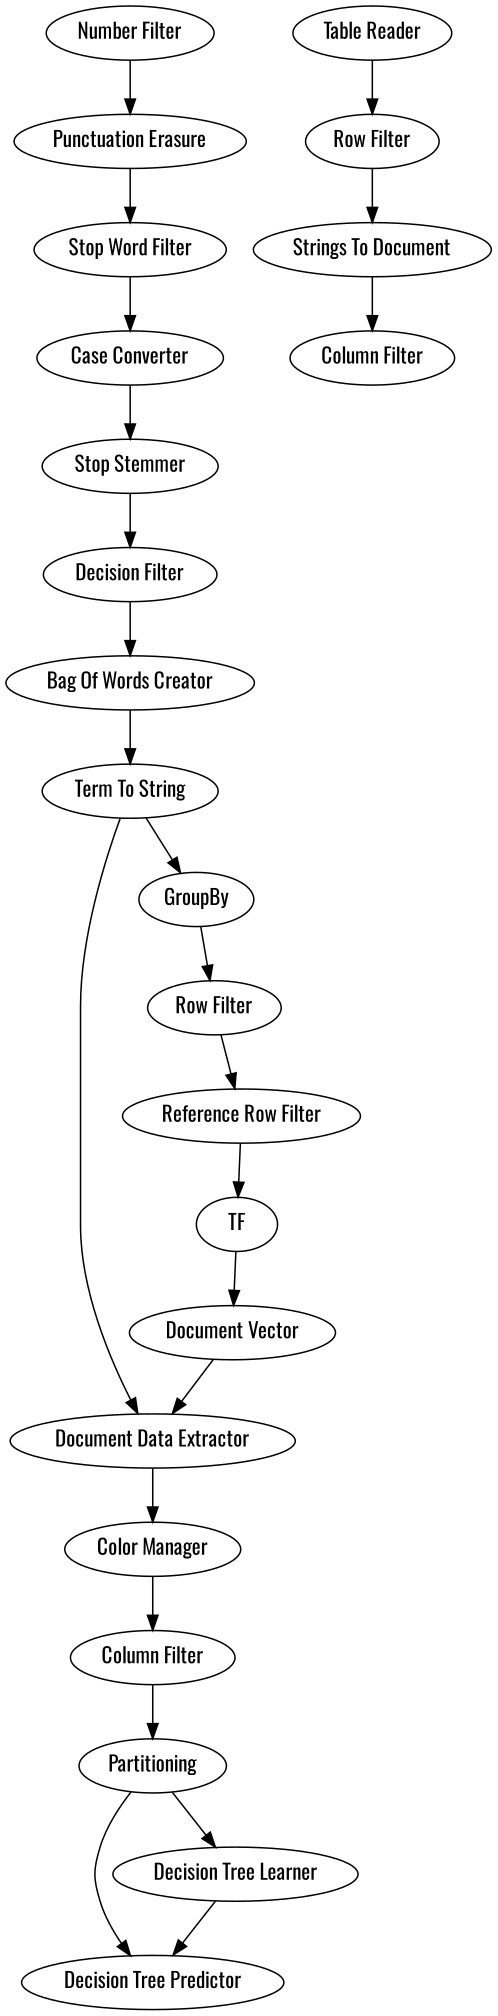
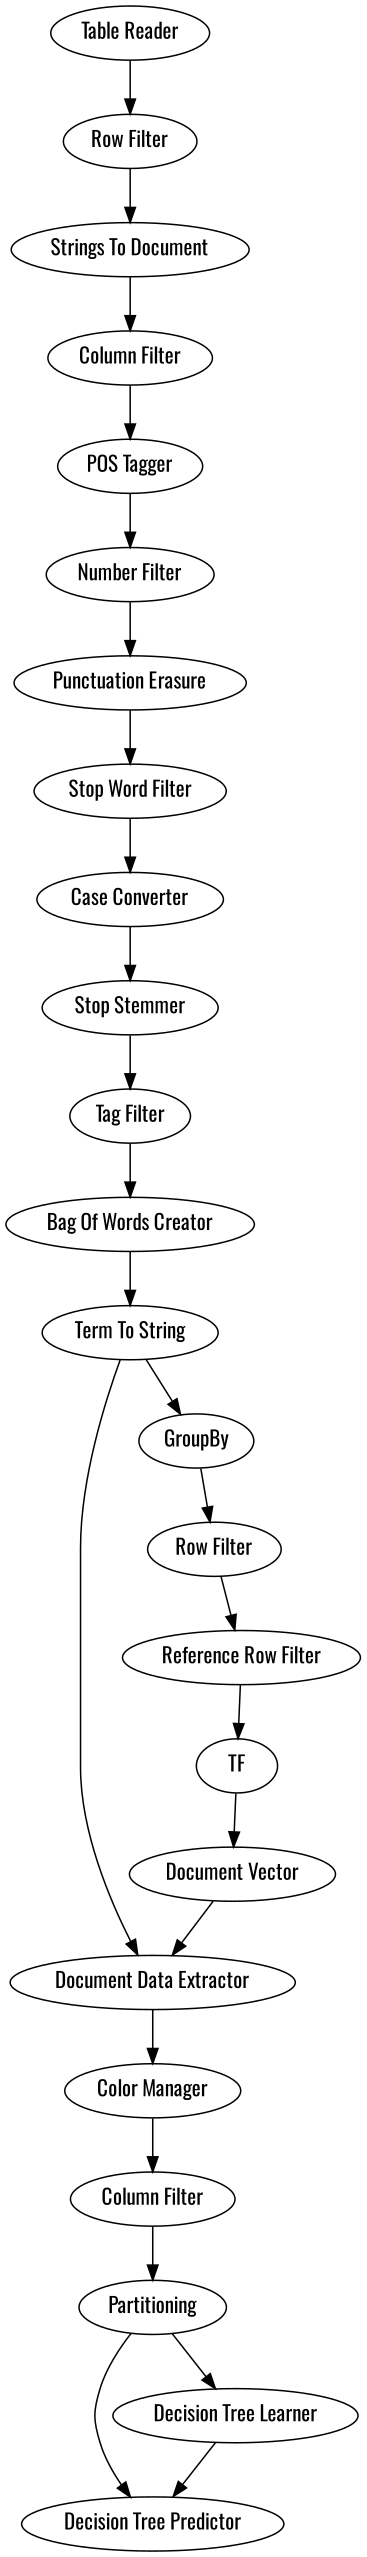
node "POS Tagger": added
node "Decision Filter": label "Decision Filter" -> "Tag Filter"
